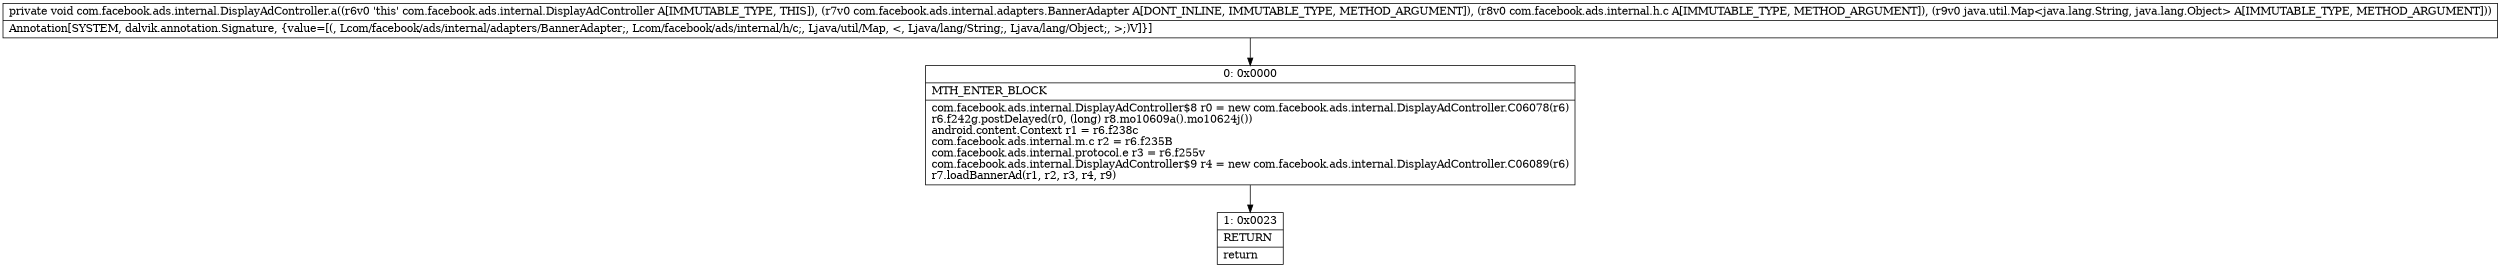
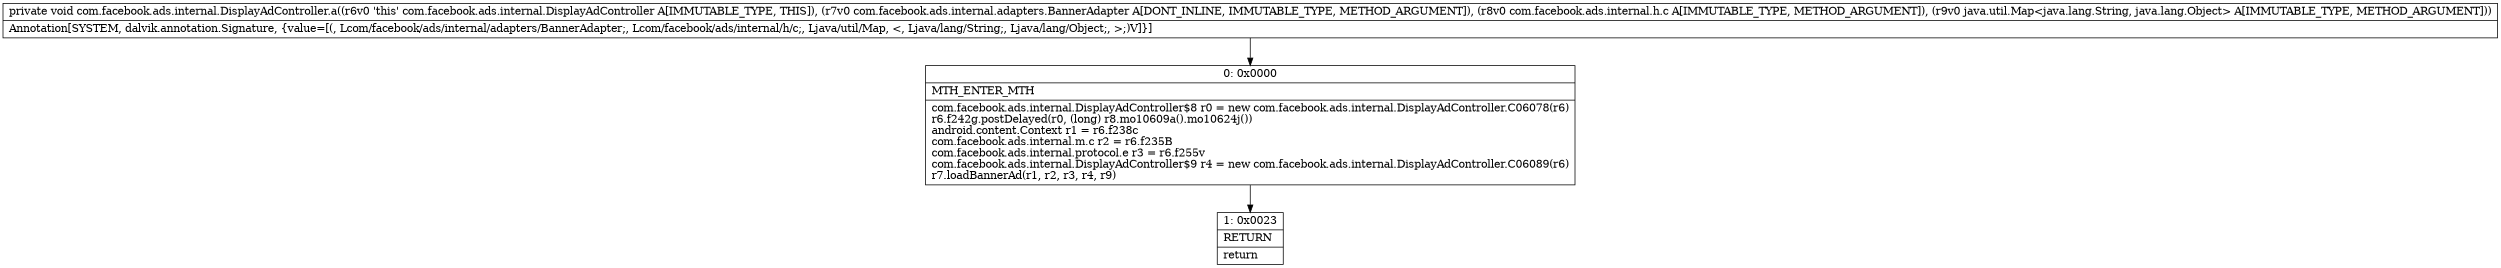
node "0: 0x0000": text "MTH_ENTER_BLOCK" -> "MTH_ENTER_MTH"
